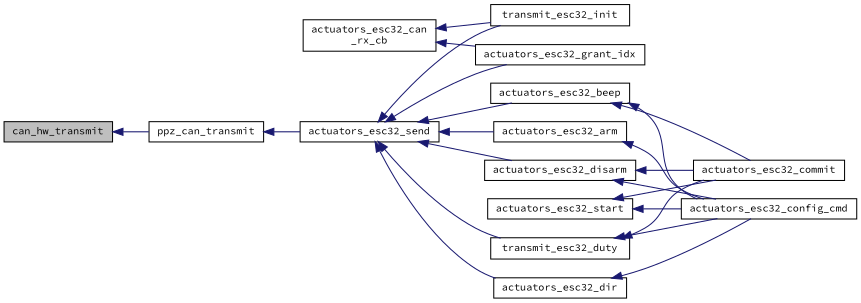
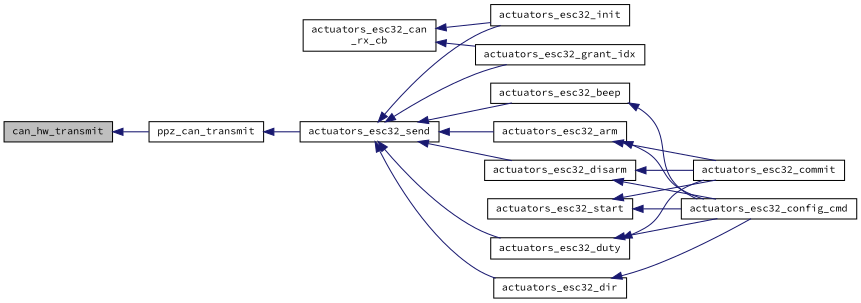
node "transmit_esc32_init": label "transmit_esc32_init" -> "actuators_esc32_init"
edge "actuators_esc32_commit" -> "actuators_esc32_beep": now "actuators_esc32_commit" -> "actuators_esc32_arm"
node "transmit_esc32_duty": label "transmit_esc32_duty" -> "actuators_esc32_duty"
